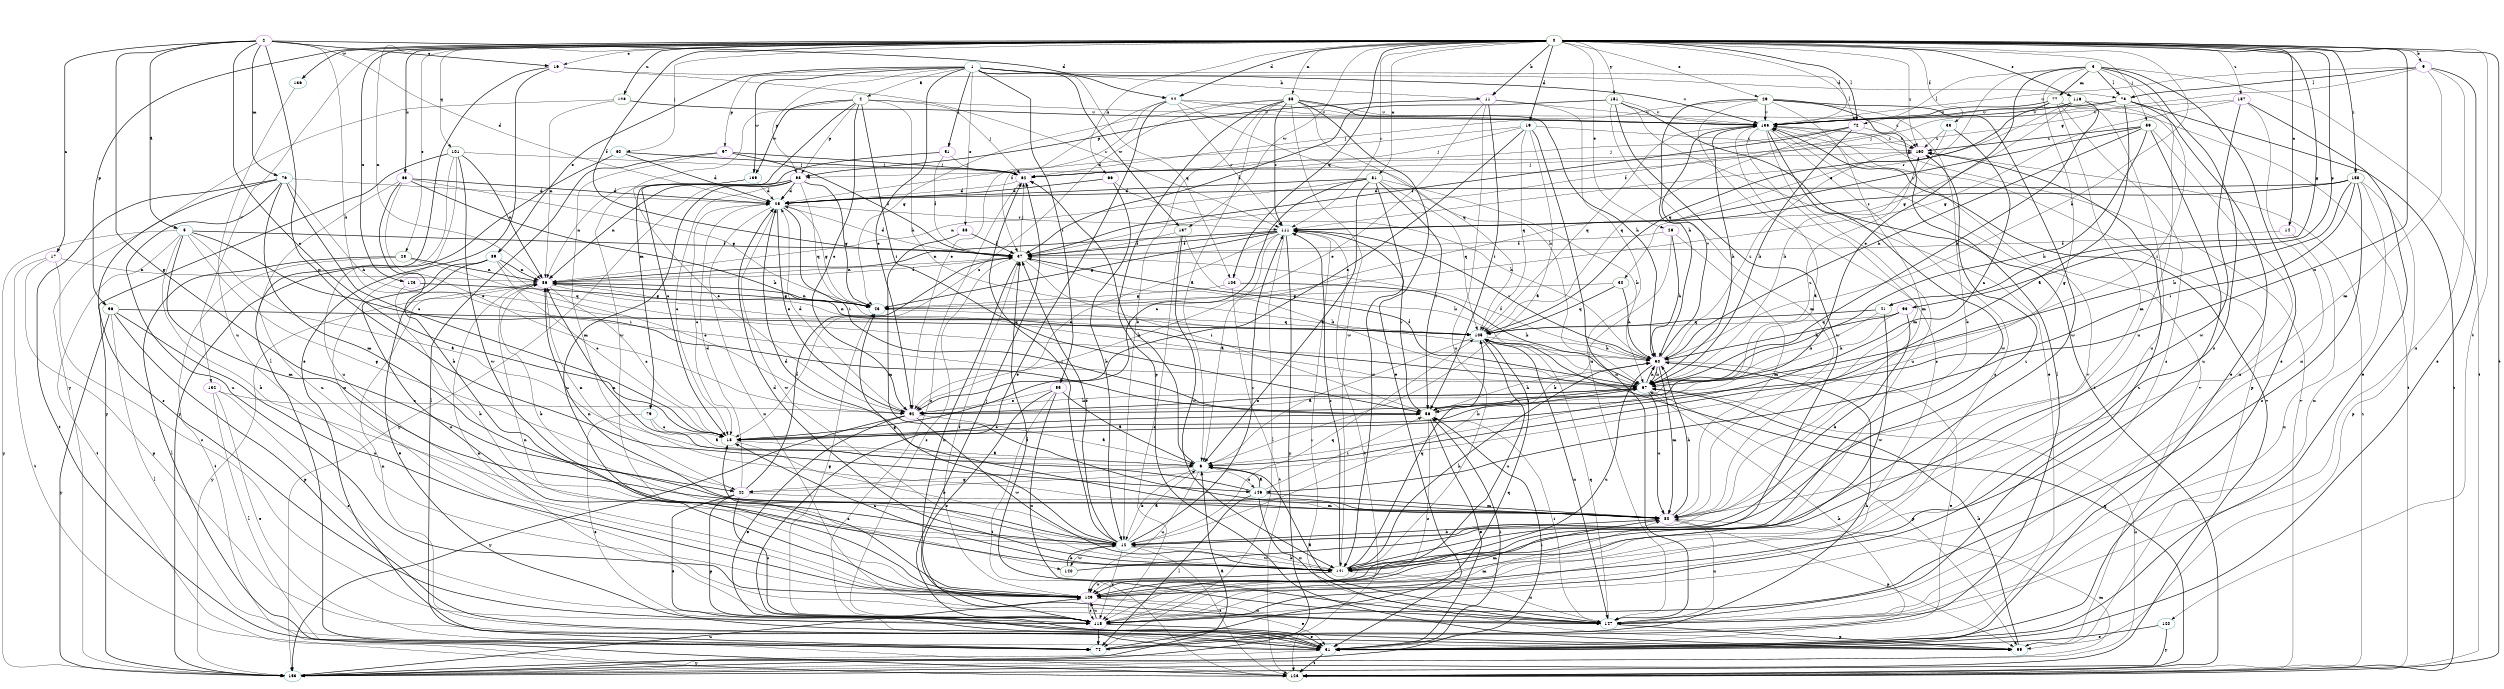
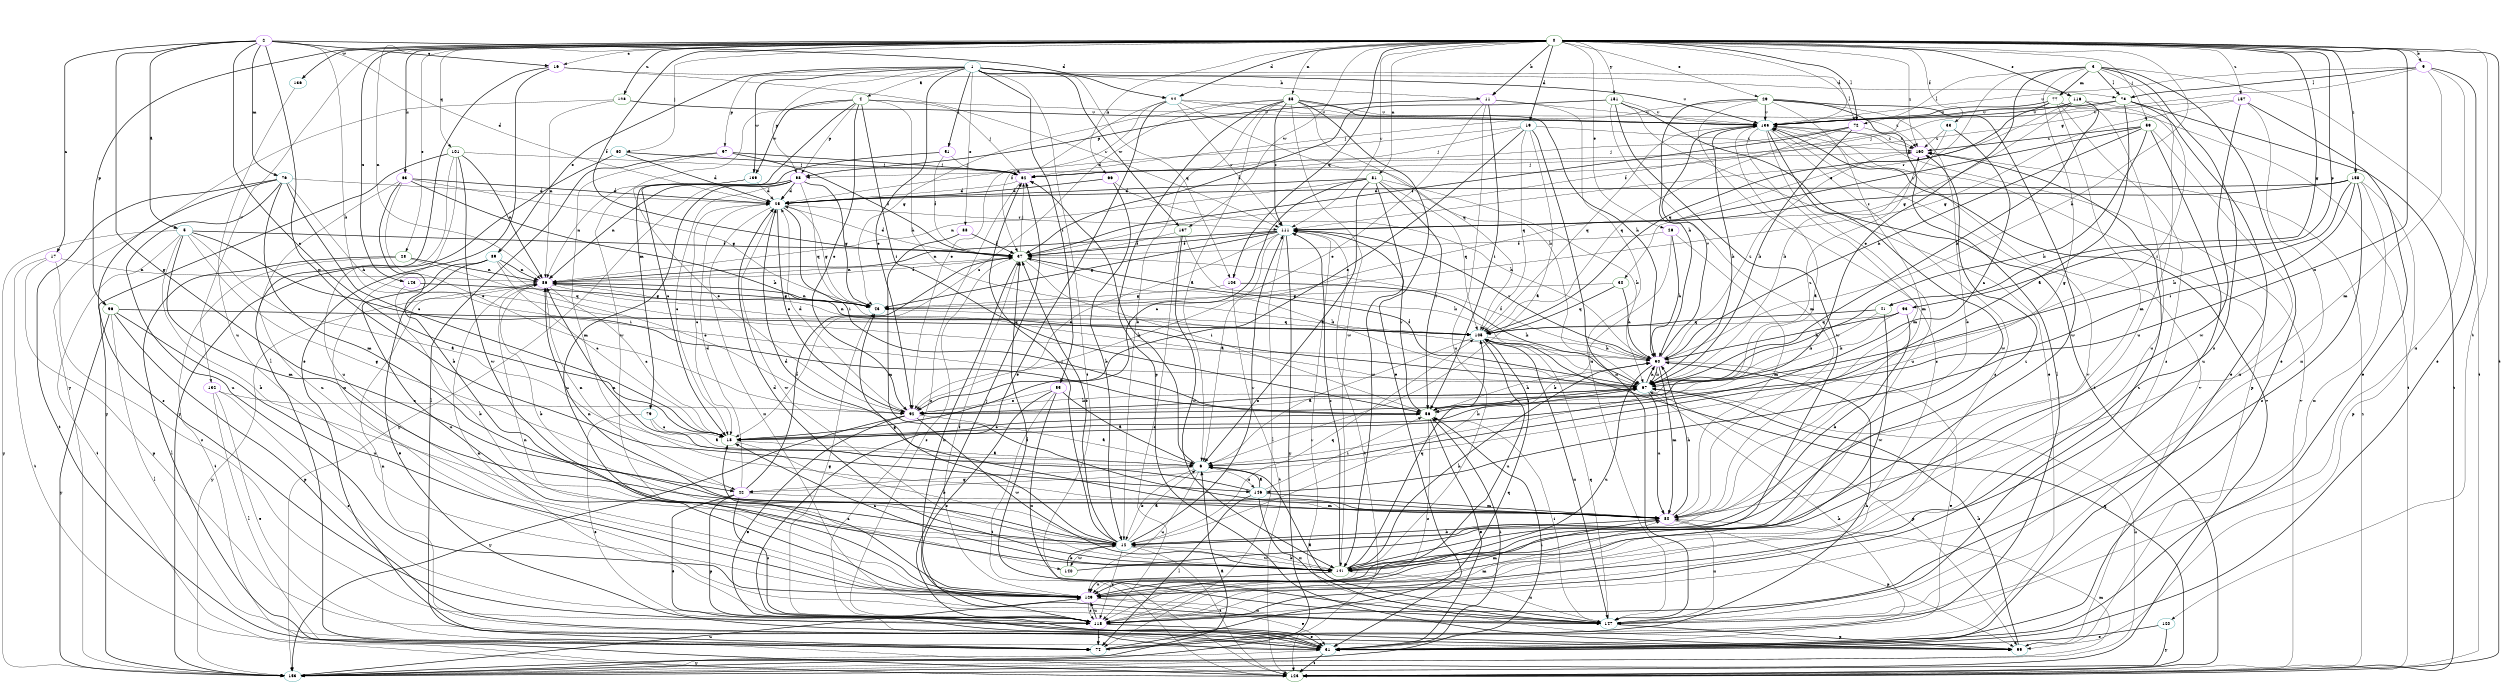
node "14": removed
edge "1" -> "123": added, label "t"
